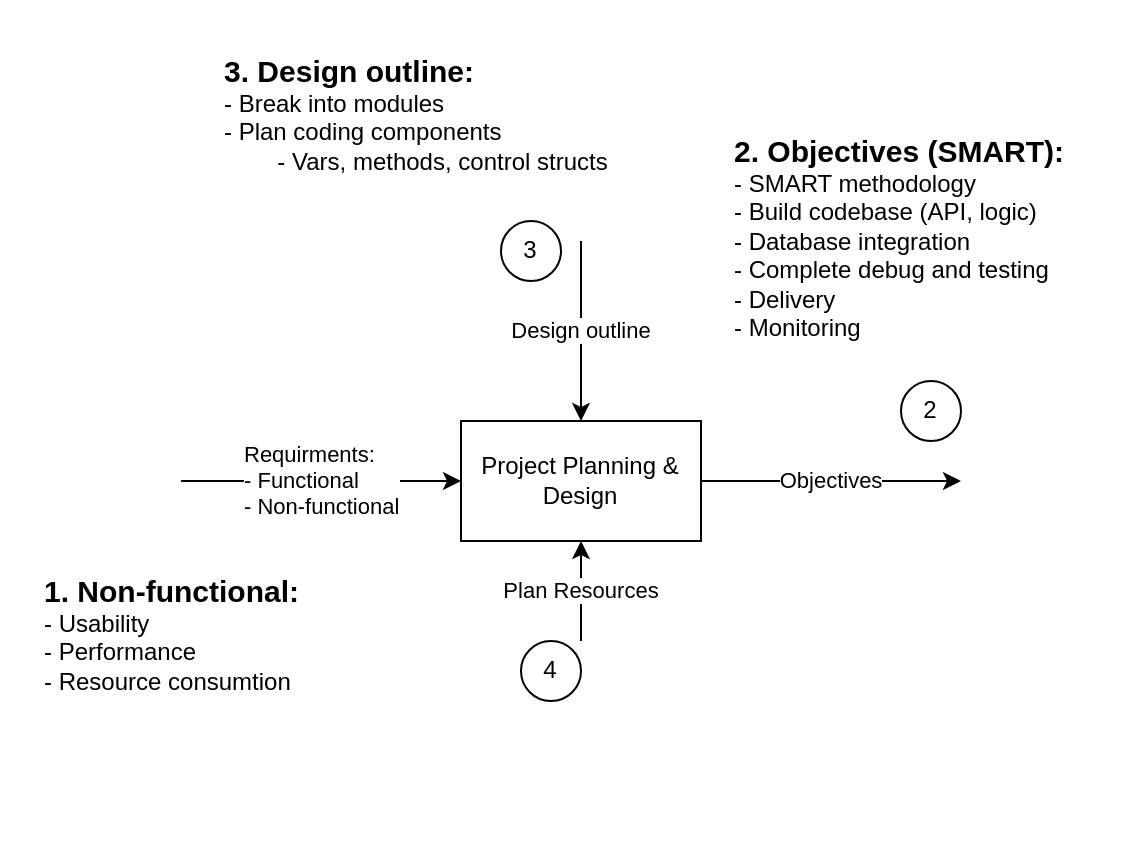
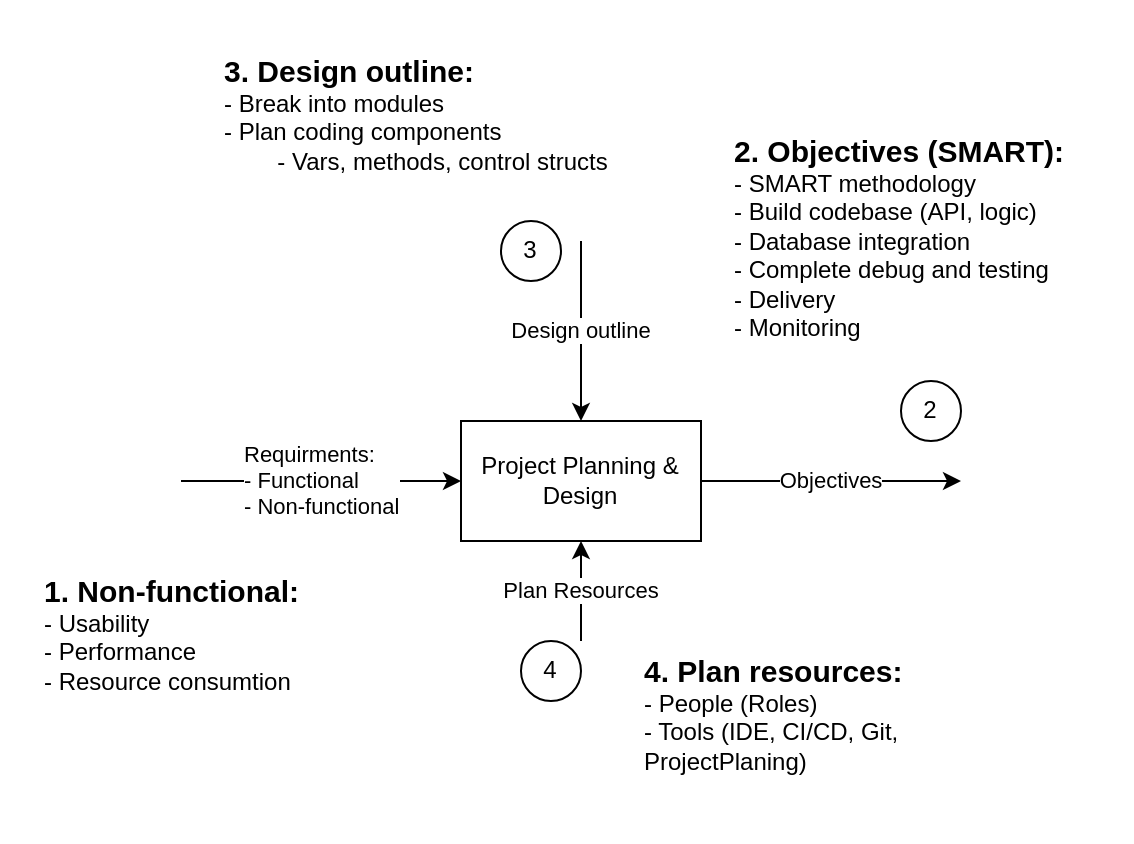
node "4. Plan resources: - People (Roles) - Tools (IDE, CI/CD, Git, ProjectPlaning)": added
